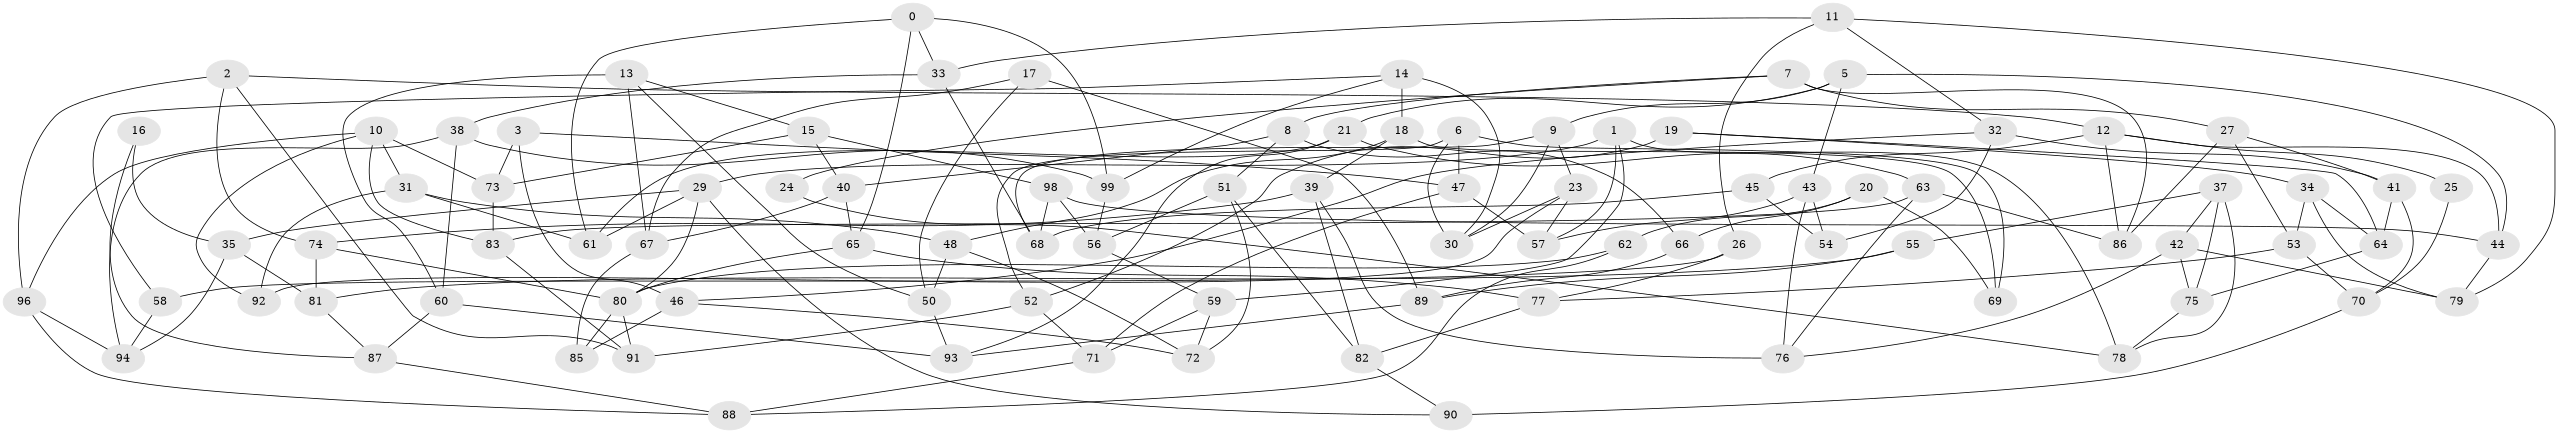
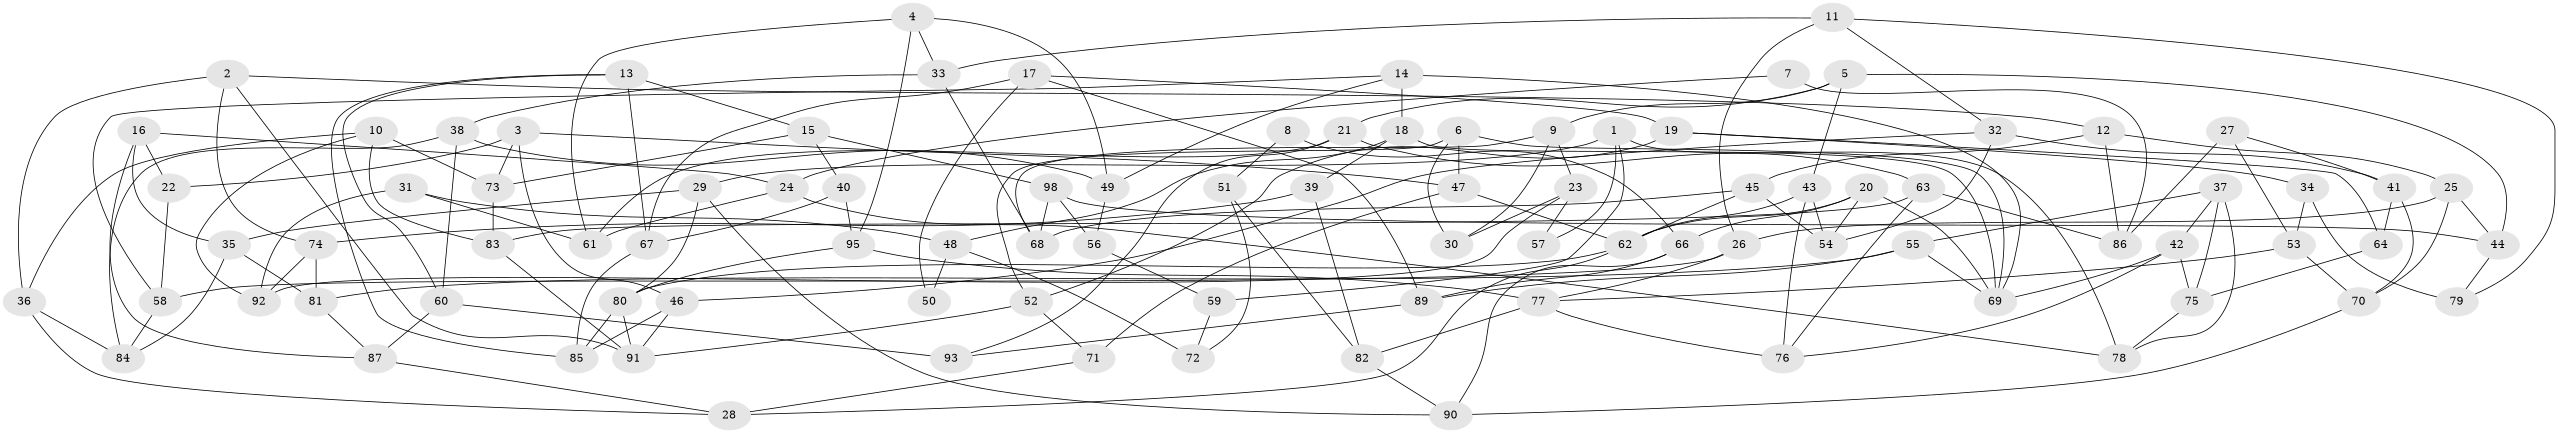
node "0": label "0" -> "4"
edge "17" -- "19": added
edge "7" -- "8": removed
edge "7" -- "27": removed
edge "14" -- "30": now "14" -- "69"
edge "12" -- "44": now "25" -- "44"
edge "16" -- "24": added
edge "10" -- "31": removed
edge "8" -- "40": removed
node "22": added
node "99": label "99" -> "49"
edge "13" -- "50": now "13" -- "85"
edge "29" -- "61": now "24" -- "61"
edge "45" -- "62": added
edge "47" -- "57": now "47" -- "62"
edge "51" -- "56": removed
edge "20" -- "54": added
edge "34" -- "64": removed
edge "25" -- "26": added
edge "43" -- "57": now "43" -- "62"
node "65": label "65" -> "95"
edge "74" -- "80": now "74" -- "92"
edge "55" -- "69": added
edge "42" -- "79": now "42" -- "69"
node "96": label "96" -> "36"
edge "66" -- "90": added
edge "46" -- "72": now "46" -- "91"
edge "59" -- "71": removed
edge "50" -- "93": removed
edge "39" -- "76": now "77" -- "76"
node "94": label "94" -> "84"
node "88": label "88" -> "28"
